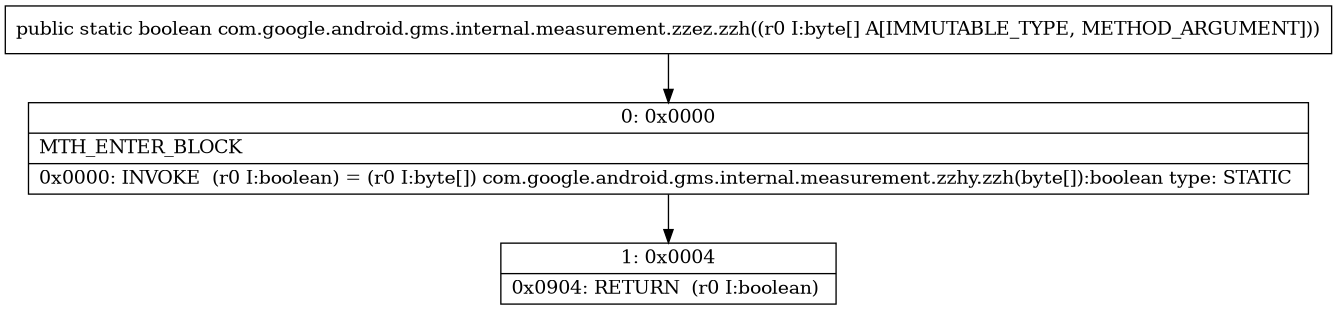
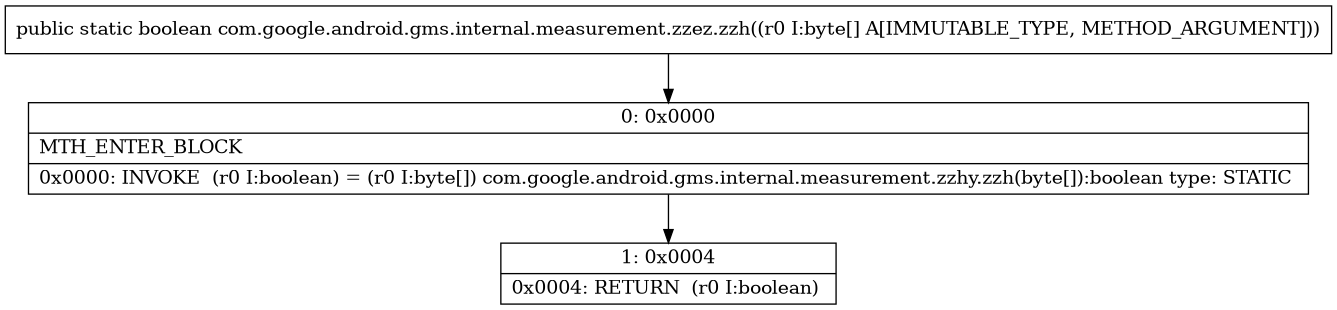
node "1: 0x0004": text "0x0904: RETURN  (r0 I:boolean)" -> "0x0004: RETURN  (r0 I:boolean)"
